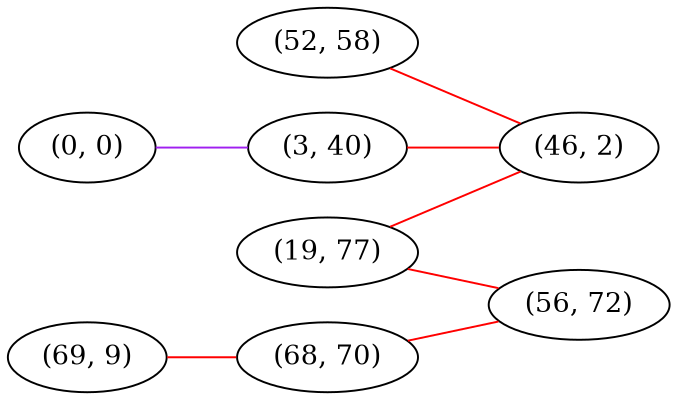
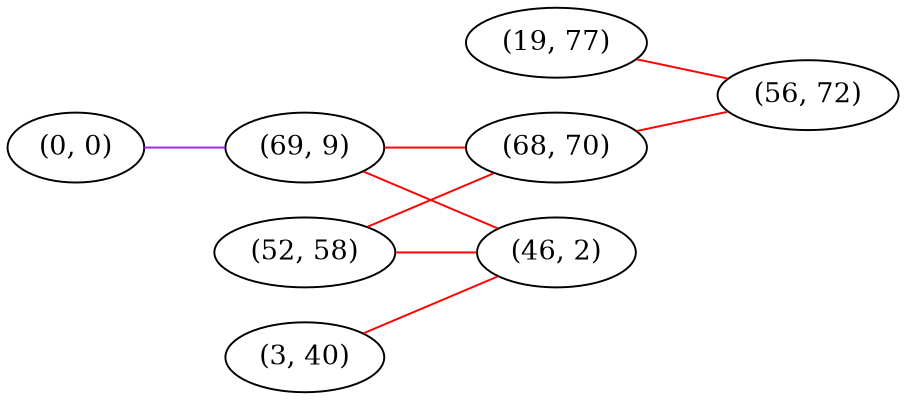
edge "(0, 0)" -- "(3, 40)": now "(0, 0)" -- "(69, 9)"
edge "(46, 2)" -- "(19, 77)": now "(46, 2)" -- "(69, 9)"
edge "(68, 70)" -- "(52, 58)": added
